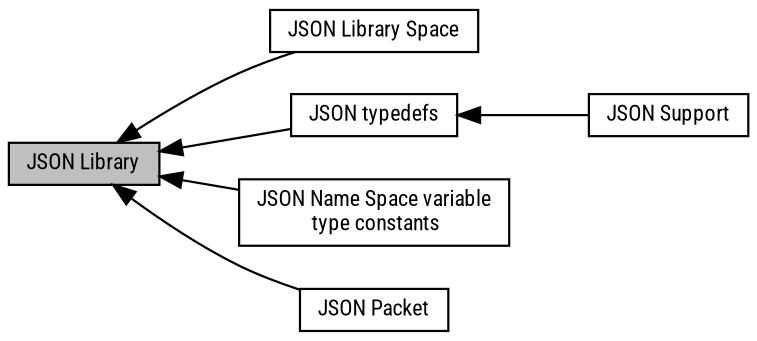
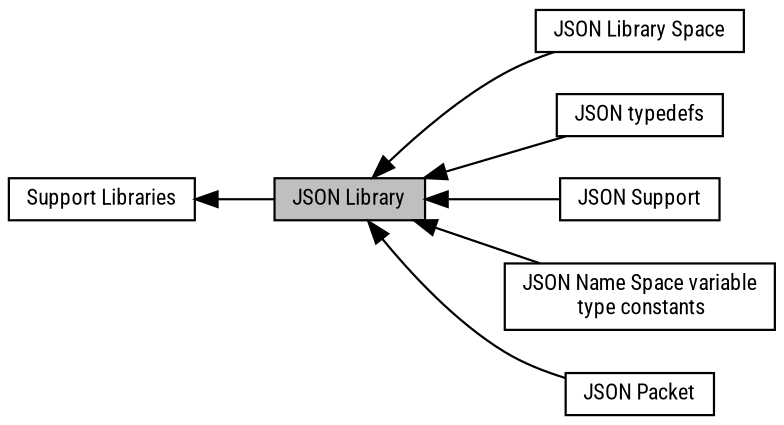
edge "JSON Support" -> "JSON typedefs": now "JSON Support" -> "JSON Library"
node "Support Libraries": added
